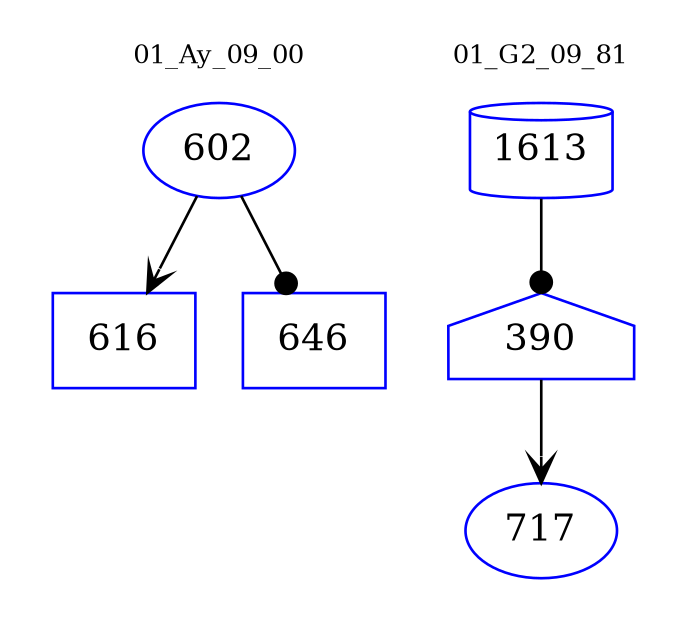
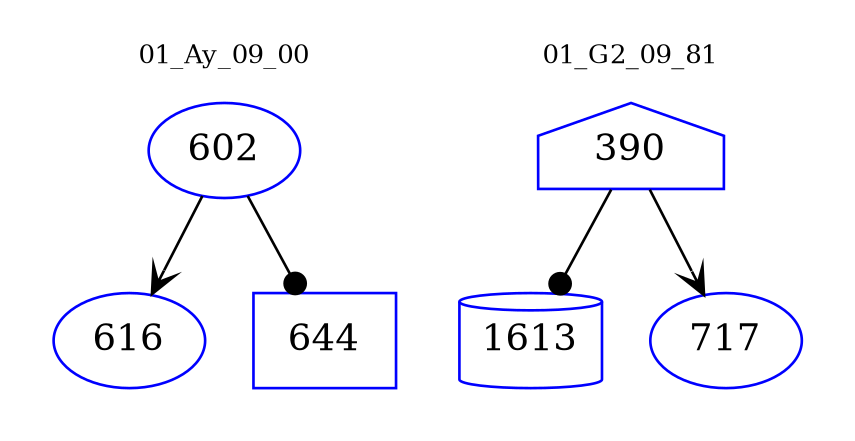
edge "1613" -> "390": reversed
node "616": shape box -> ellipse
node "646": label "646" -> "644"
